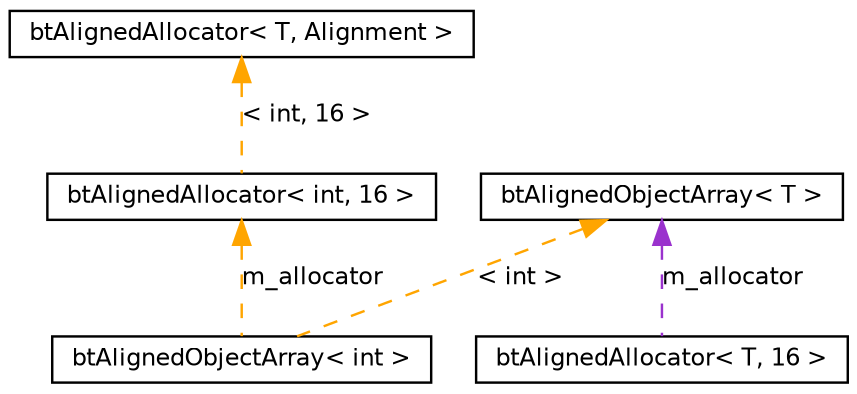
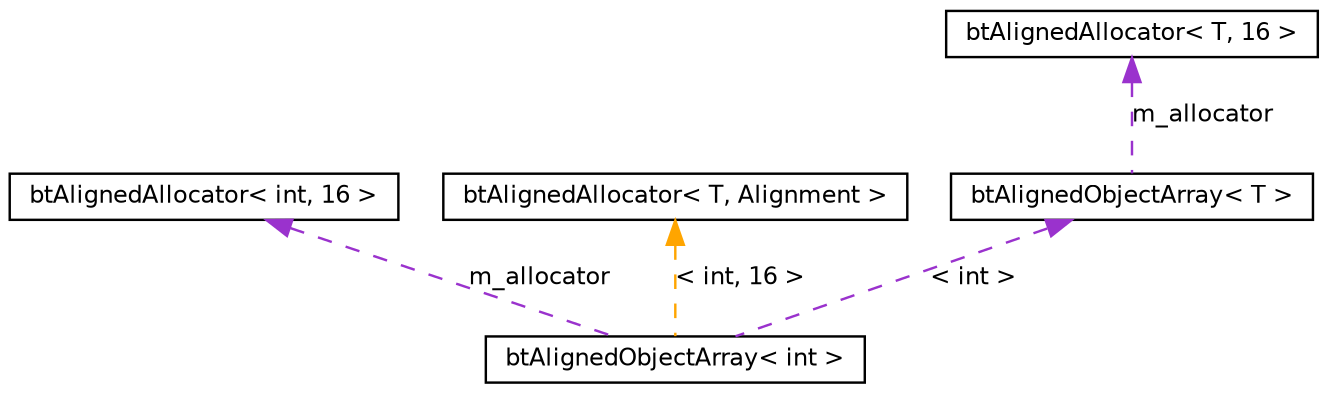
edge "btAlignedAllocator< int, 16 >" -> "btAlignedAllocator< T, Alignment >": now "btAlignedObjectArray< int >" -> "btAlignedAllocator< T, Alignment >"
edge "btAlignedObjectArray< int >" -> "btAlignedObjectArray< T >": color orange -> darkorchid3
edge "btAlignedObjectArray< int >" -> "btAlignedAllocator< int, 16 >": color orange -> darkorchid3
edge "btAlignedAllocator< T, 16 >" -> "btAlignedObjectArray< T >": reversed
